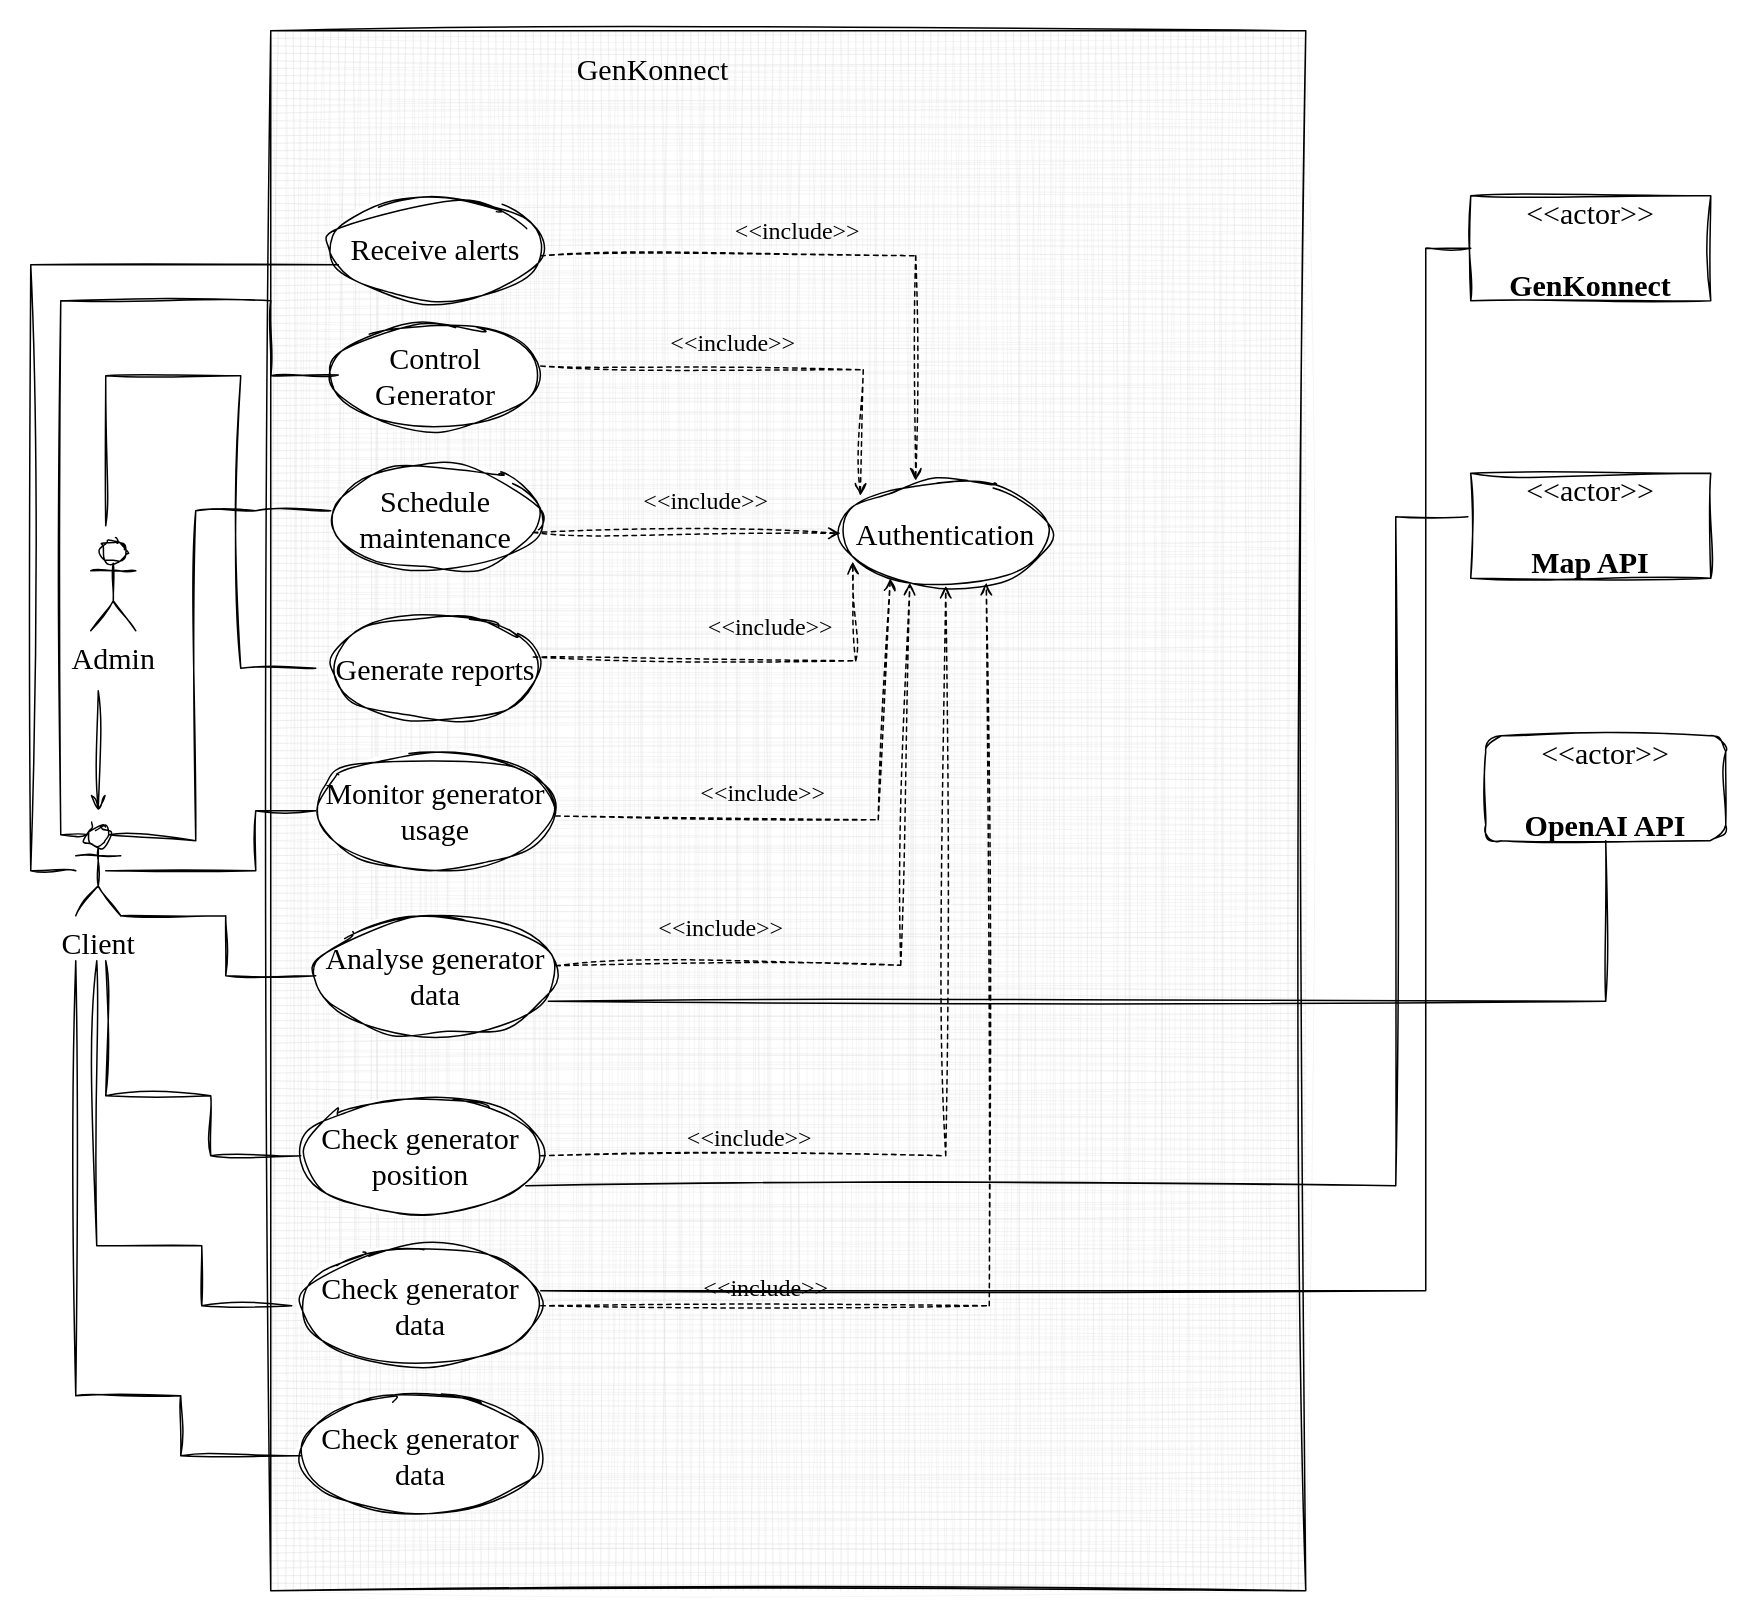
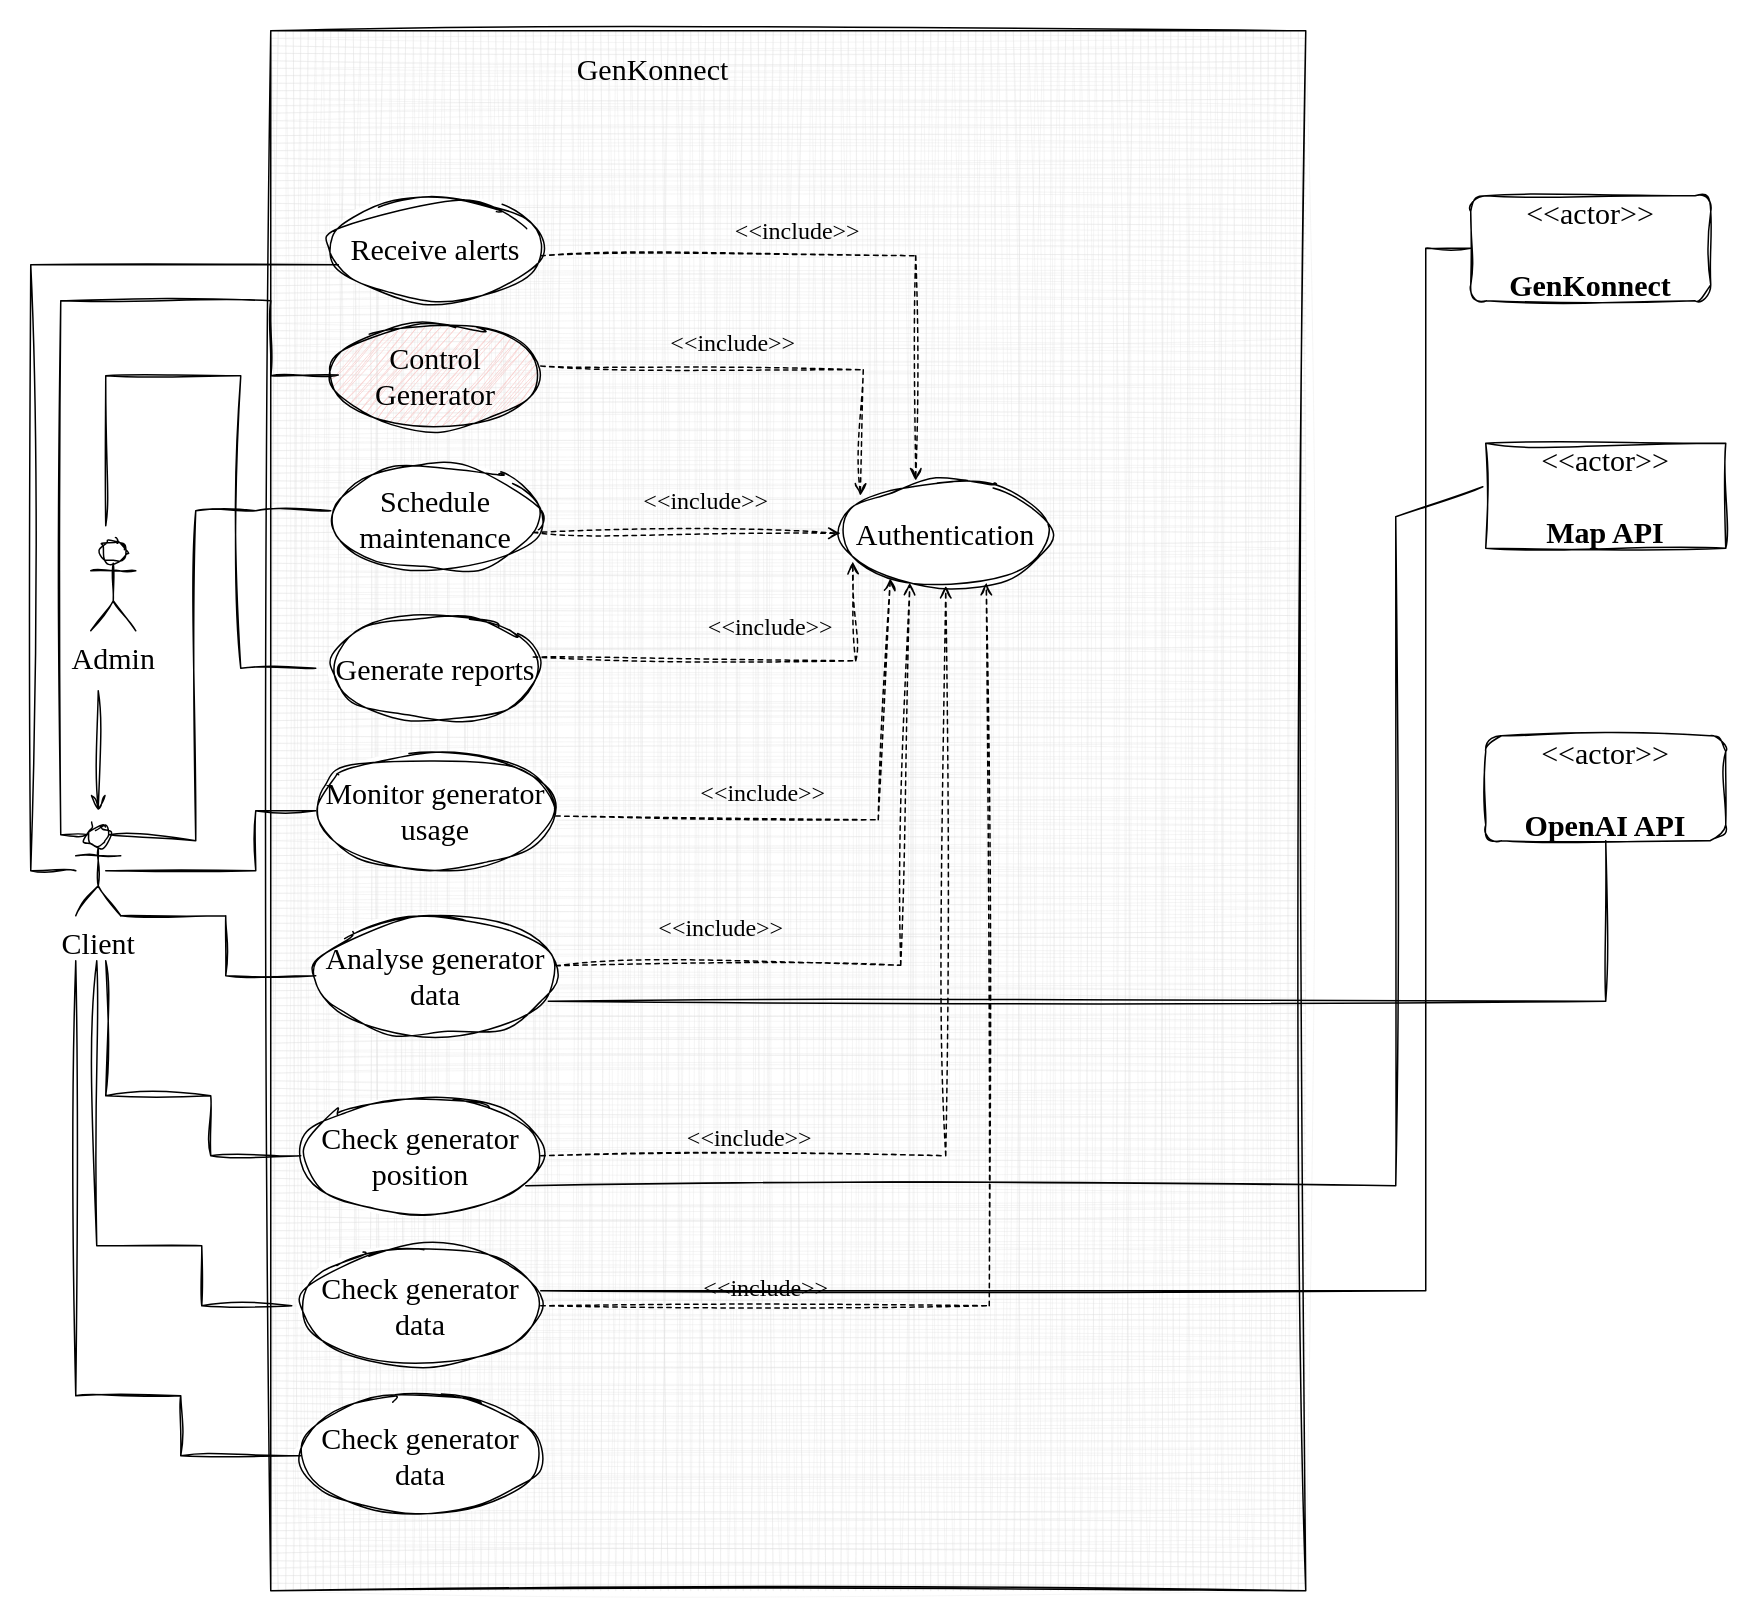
node "<<actor>> GenKonnect": shape rectangle -> rounded rectangle
node "Control Generator": fillcolor #ffffff -> #f8cecc
node "<<actor>> Map API": moved (1591, 526) -> (1606, 496)
